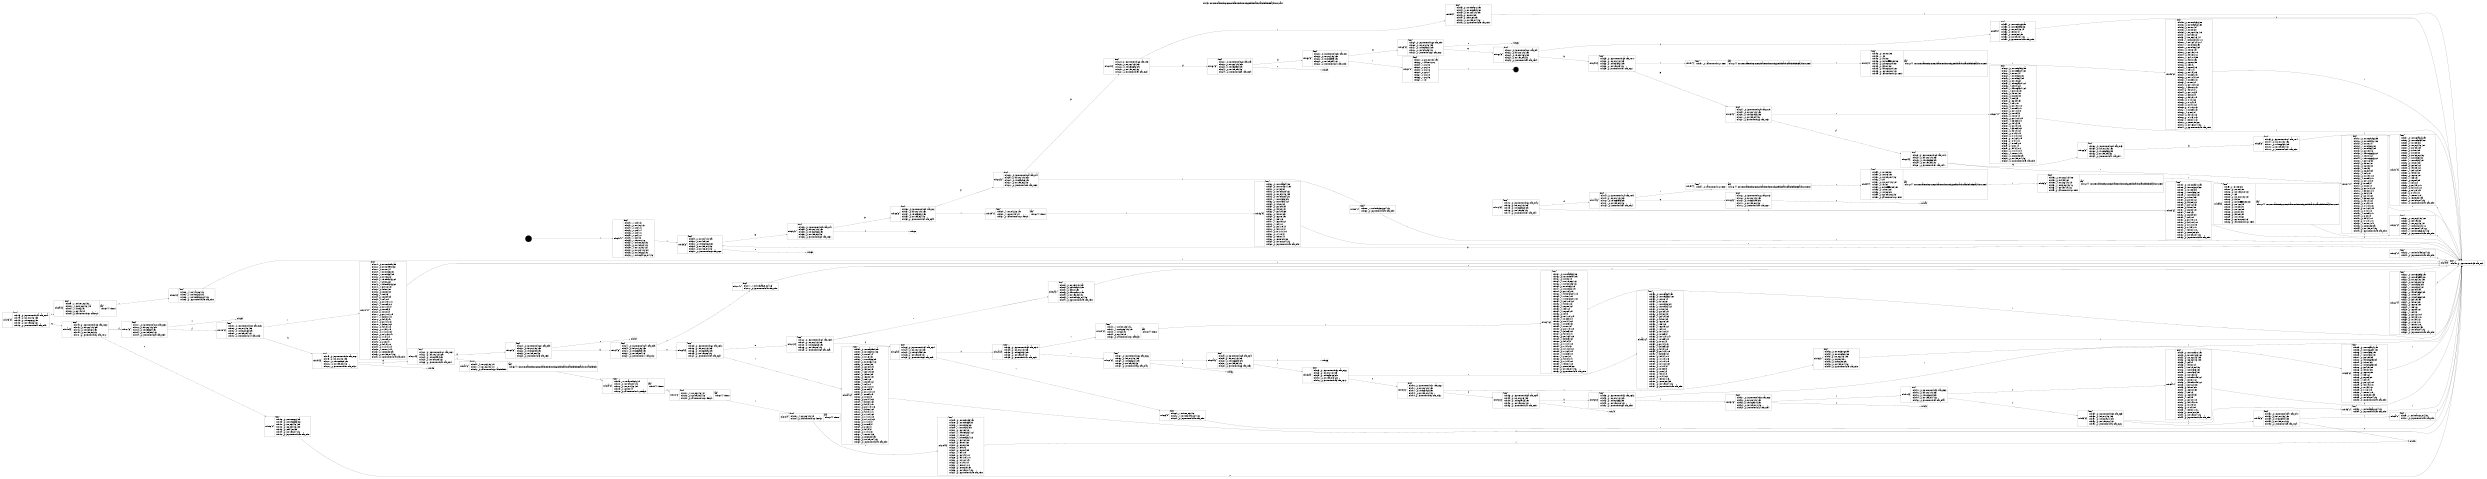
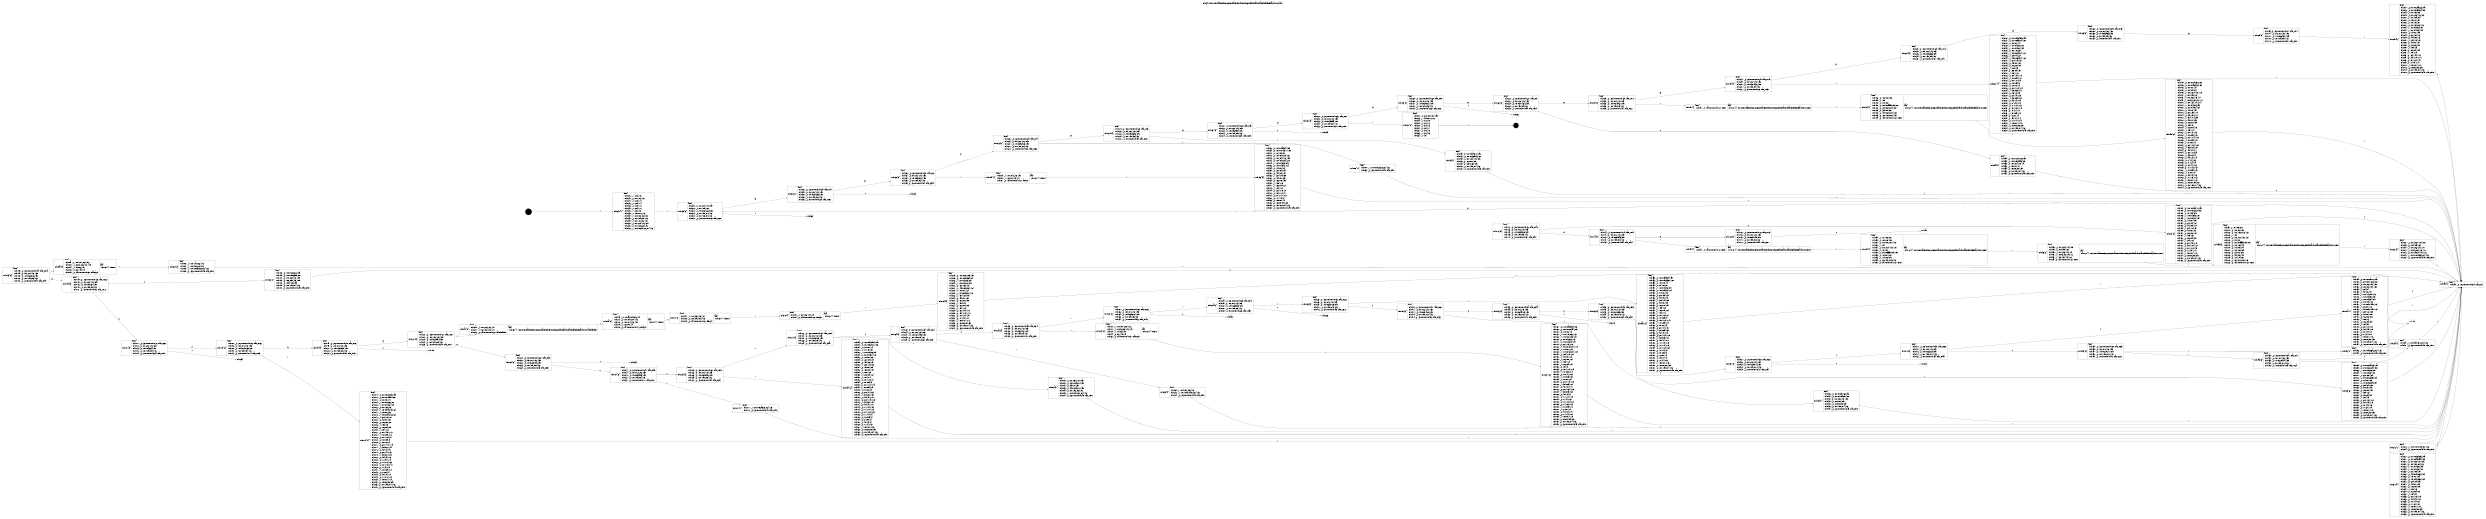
node "0x401d21 [144]": removed
